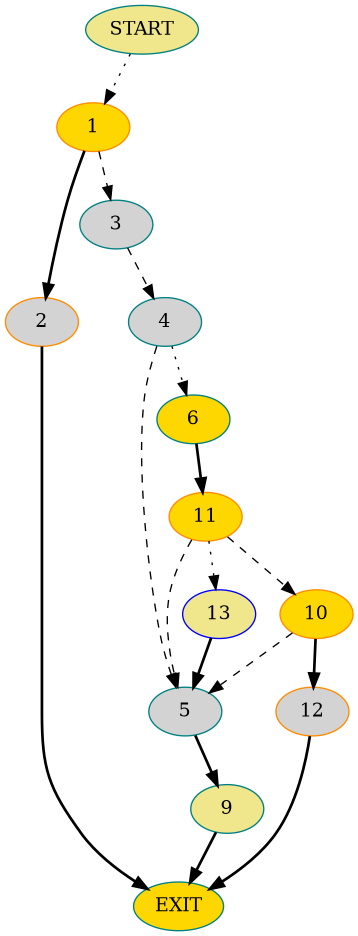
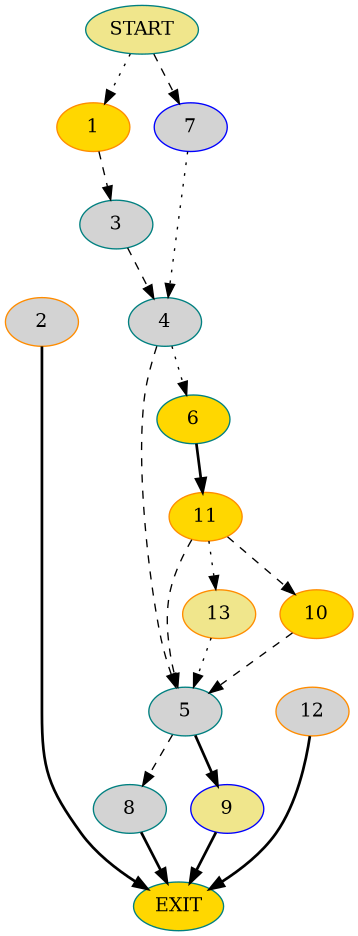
node "7": added
edge "1" -> "2": removed
node "13": color blue -> darkorange
edge "13" -> "5": style bold -> dotted
edge "10" -> "12": removed
node "8": added
node "9": color teal -> blue
